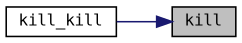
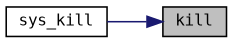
node "kill_kill": label "kill_kill" -> "sys_kill"
